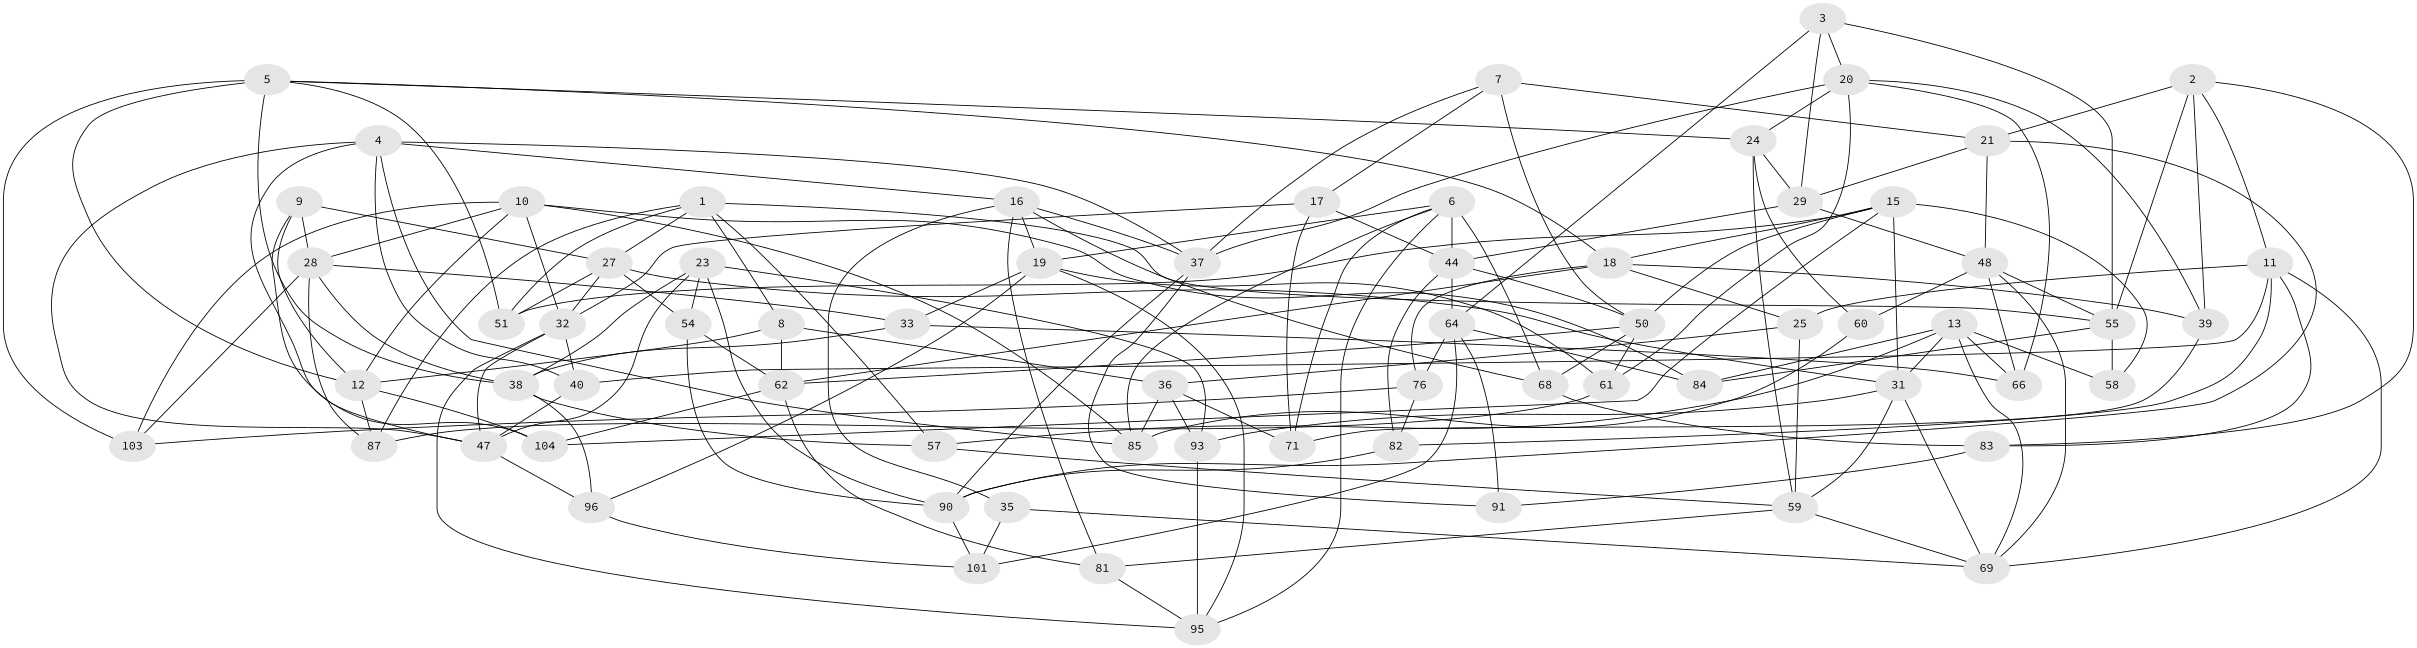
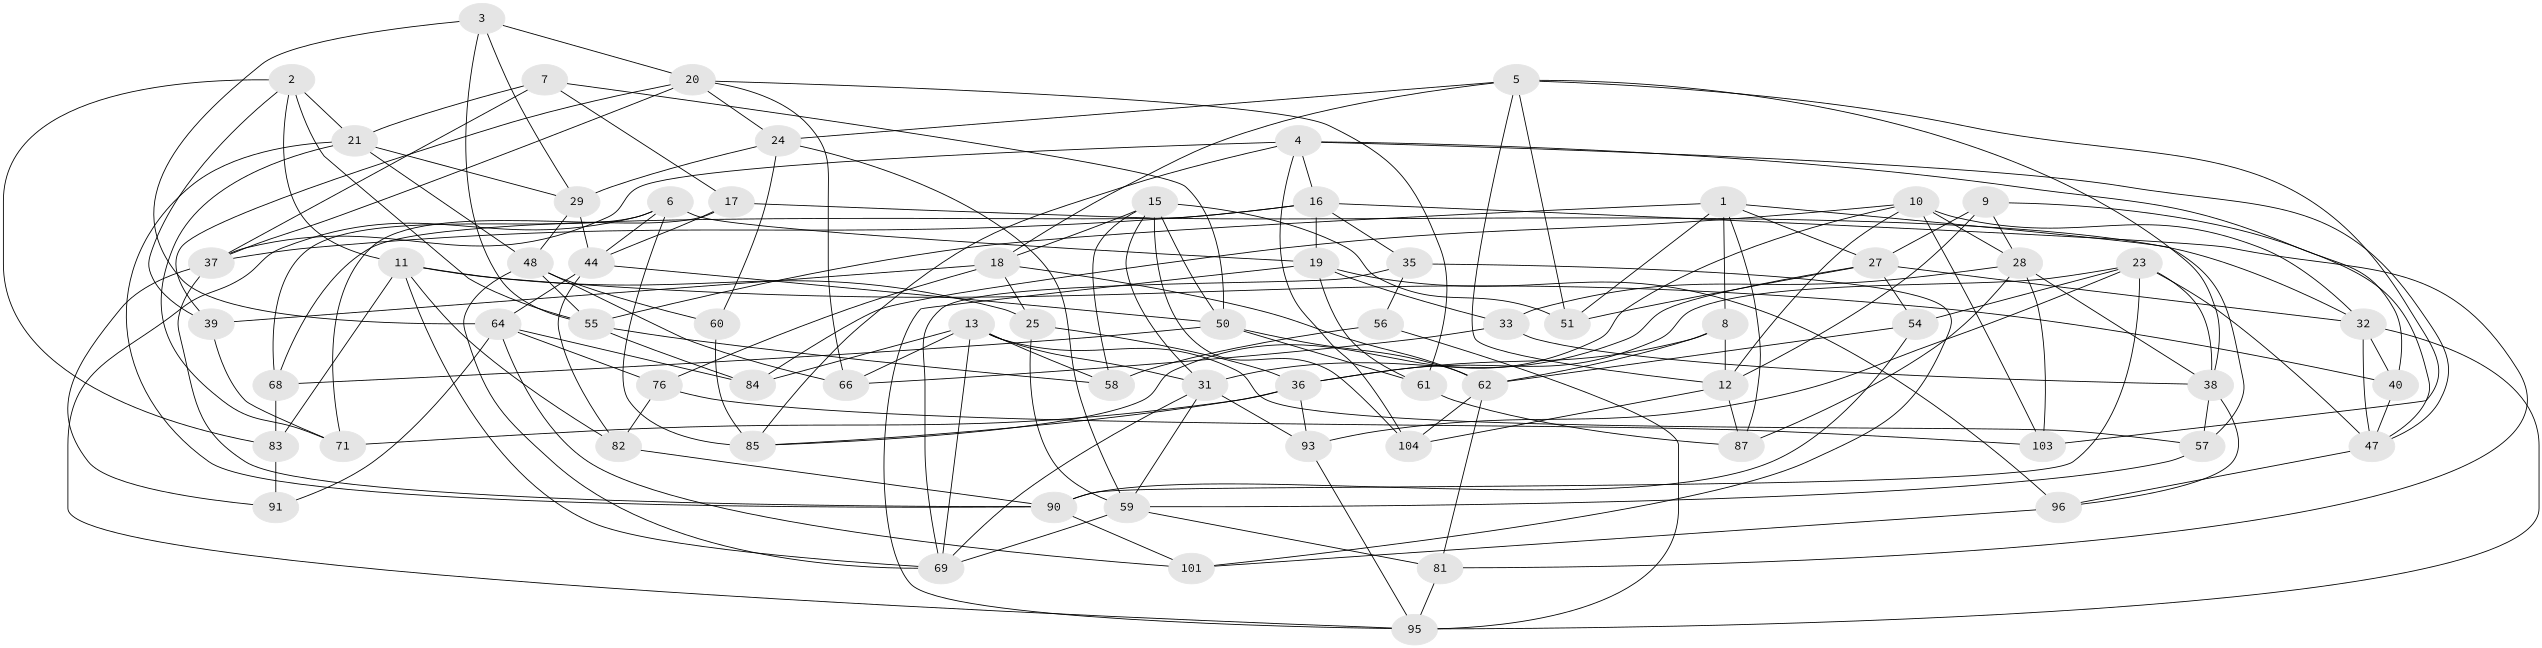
edge "23" -- "36": added
edge "6" -- "71": now "21" -- "71"
node "56": added
